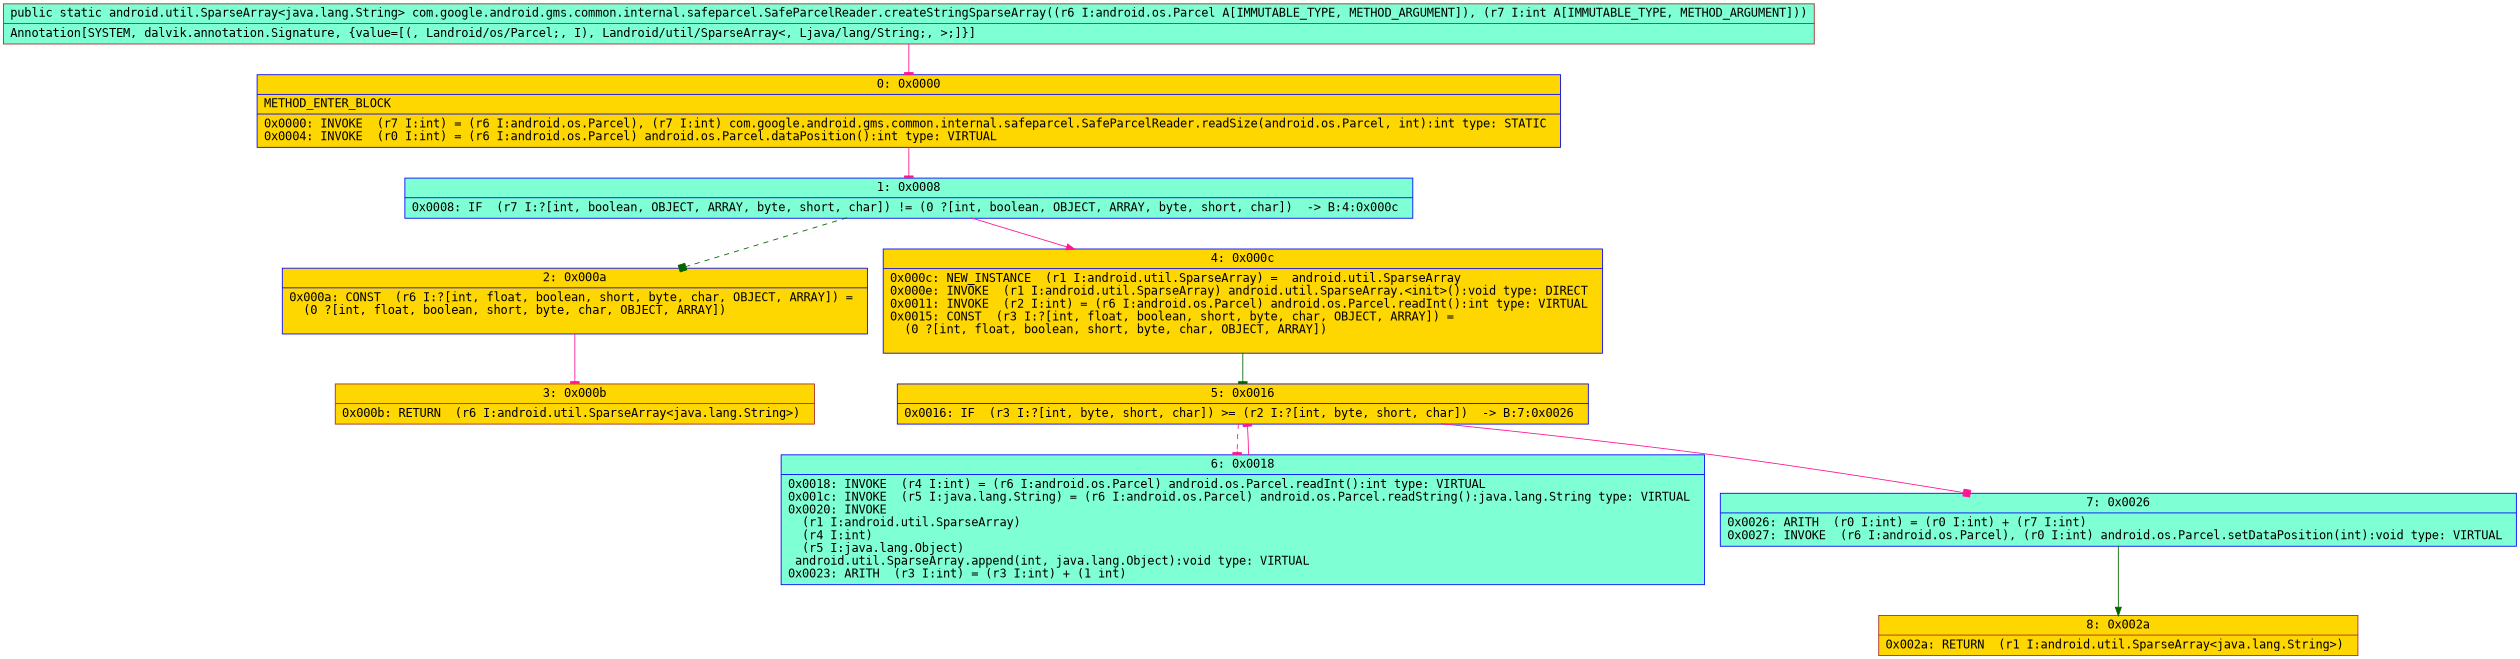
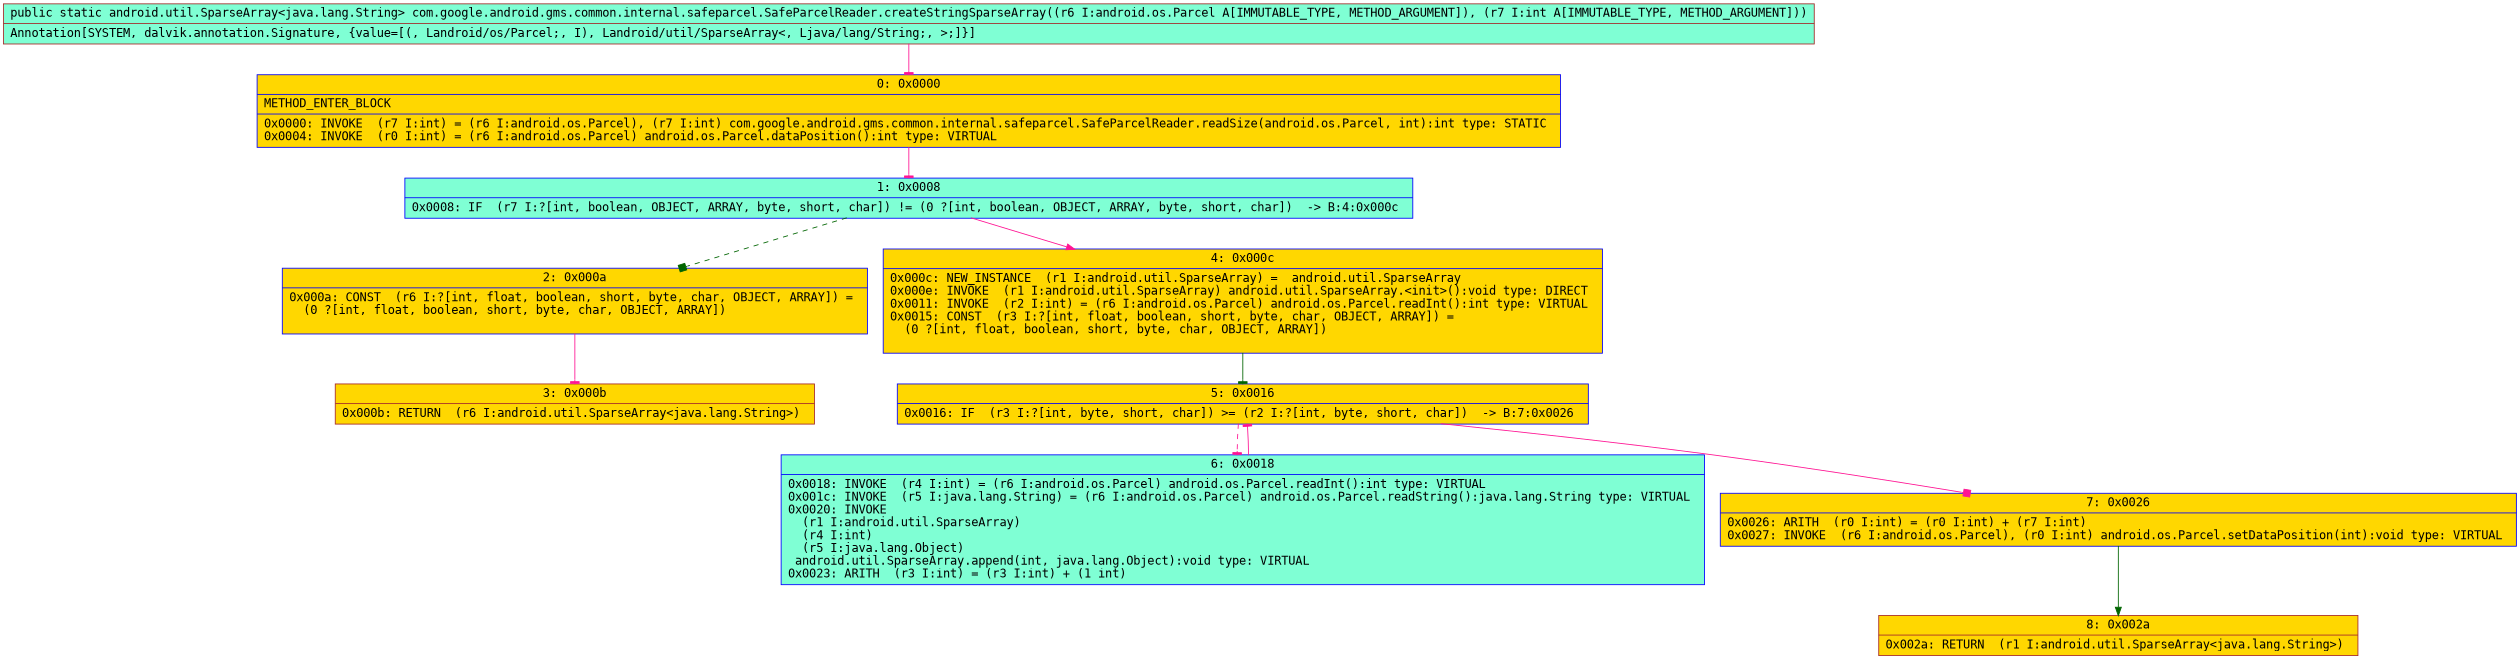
node "7: 0x0026": fillcolor aquamarine -> gold
